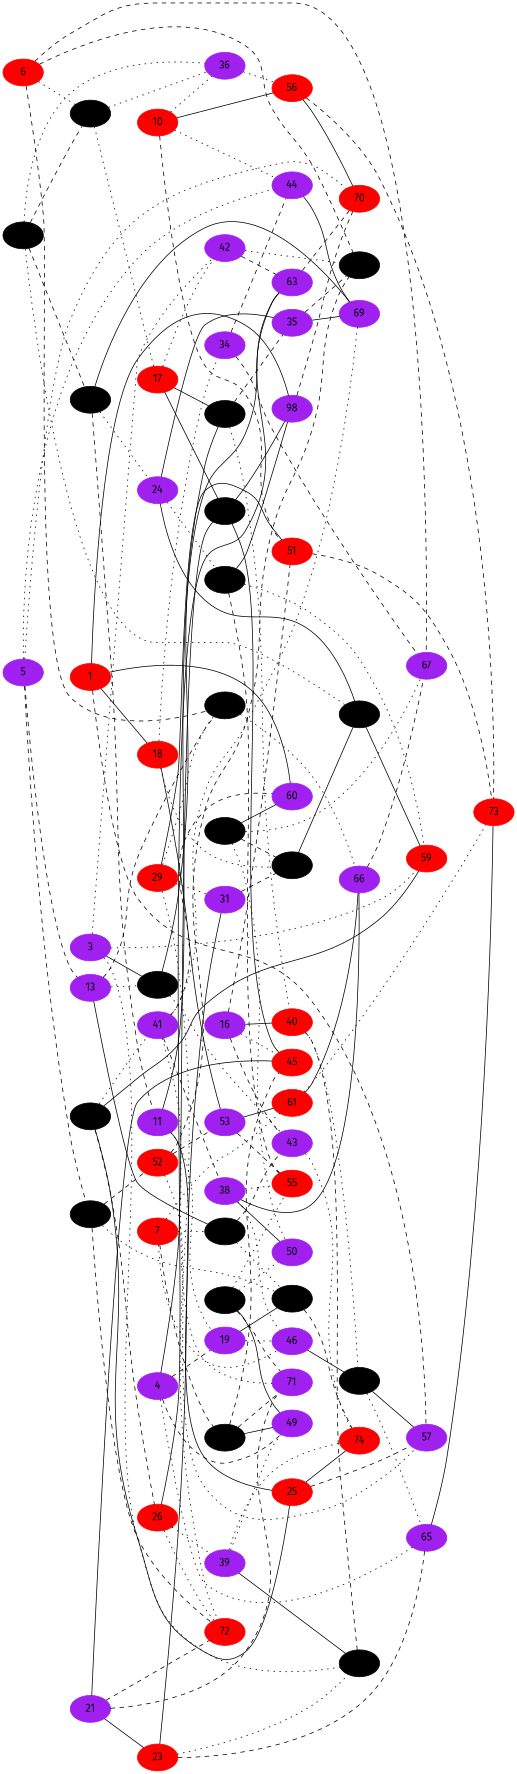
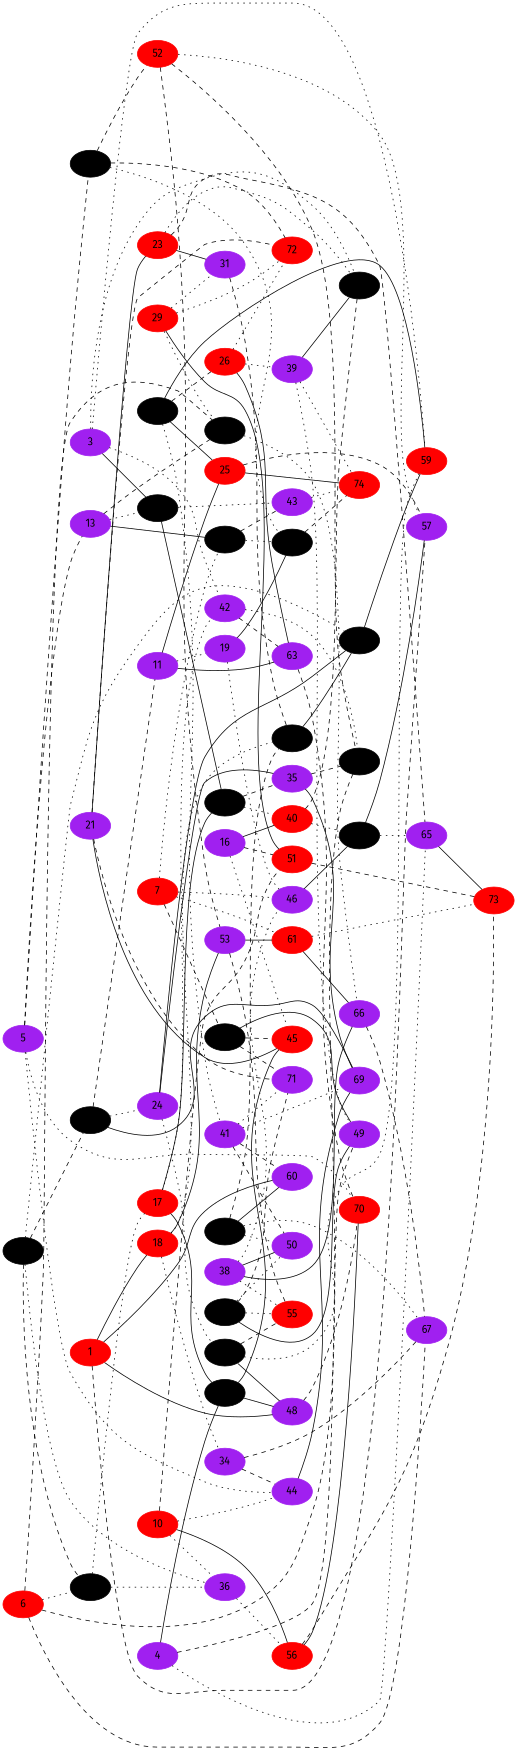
node "98": label "98" -> "48"
edge "16" -- "43": removed
edge "41" -- "38": now "41" -- "50"
edge "19" -- "4": removed
